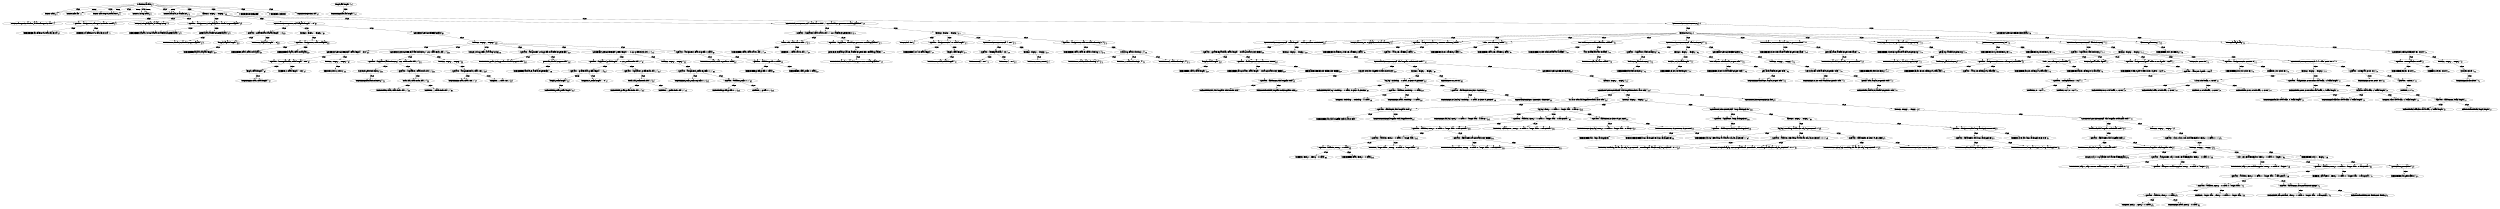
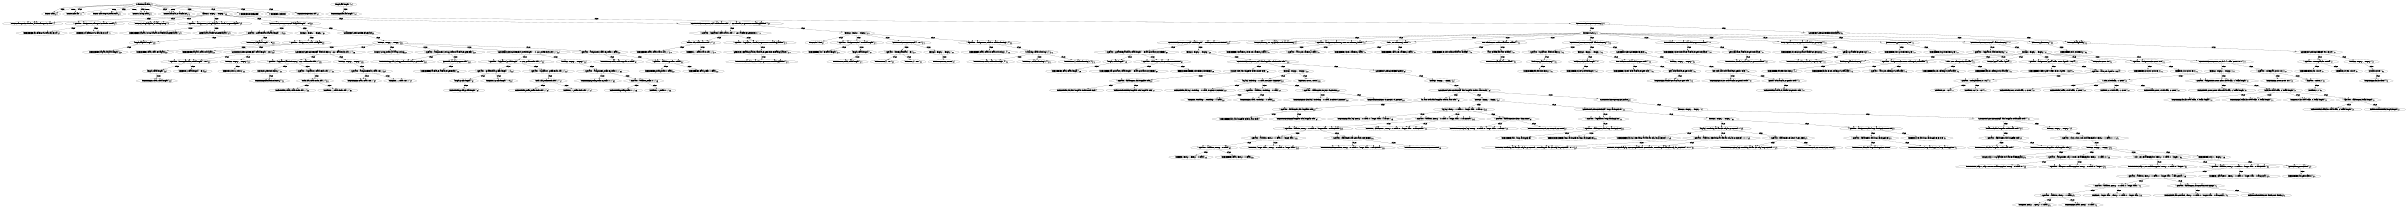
node "(IDENTIFIER,tarFileSet,tarFileSet.getFullpath())": removed
edge "(<operator>.greaterThan,prefix.length() > 0)" -> "(length,prefix.length())": label "DDG: " -> "AST: "
